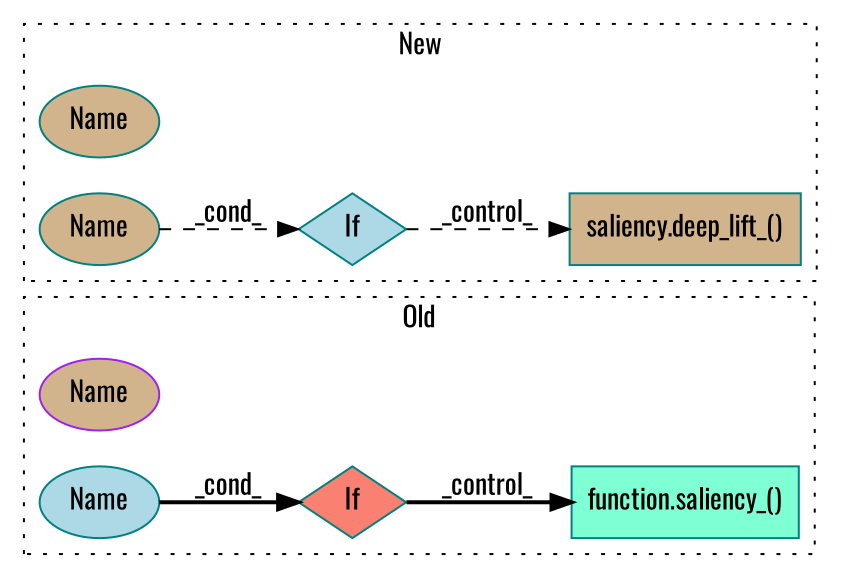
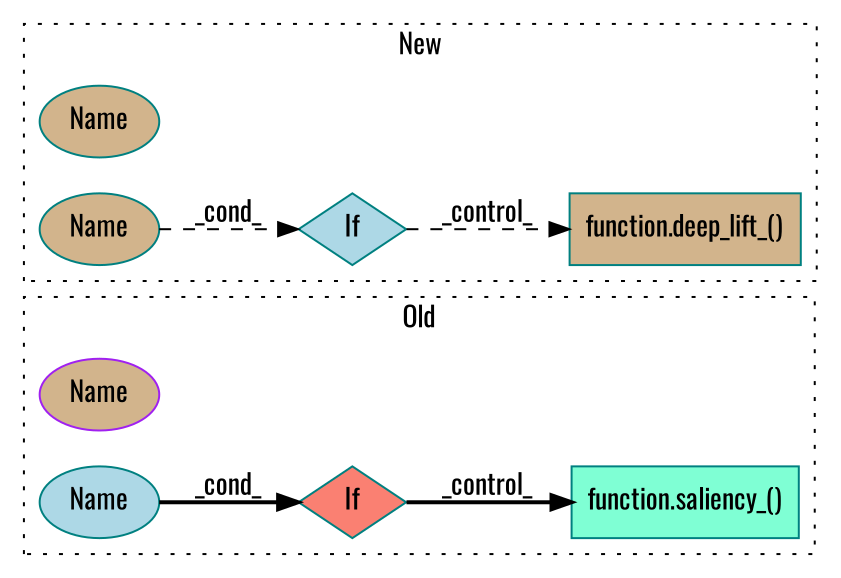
node "saliency.deep_lift_()": label "saliency.deep_lift_()" -> "function.deep_lift_()"
